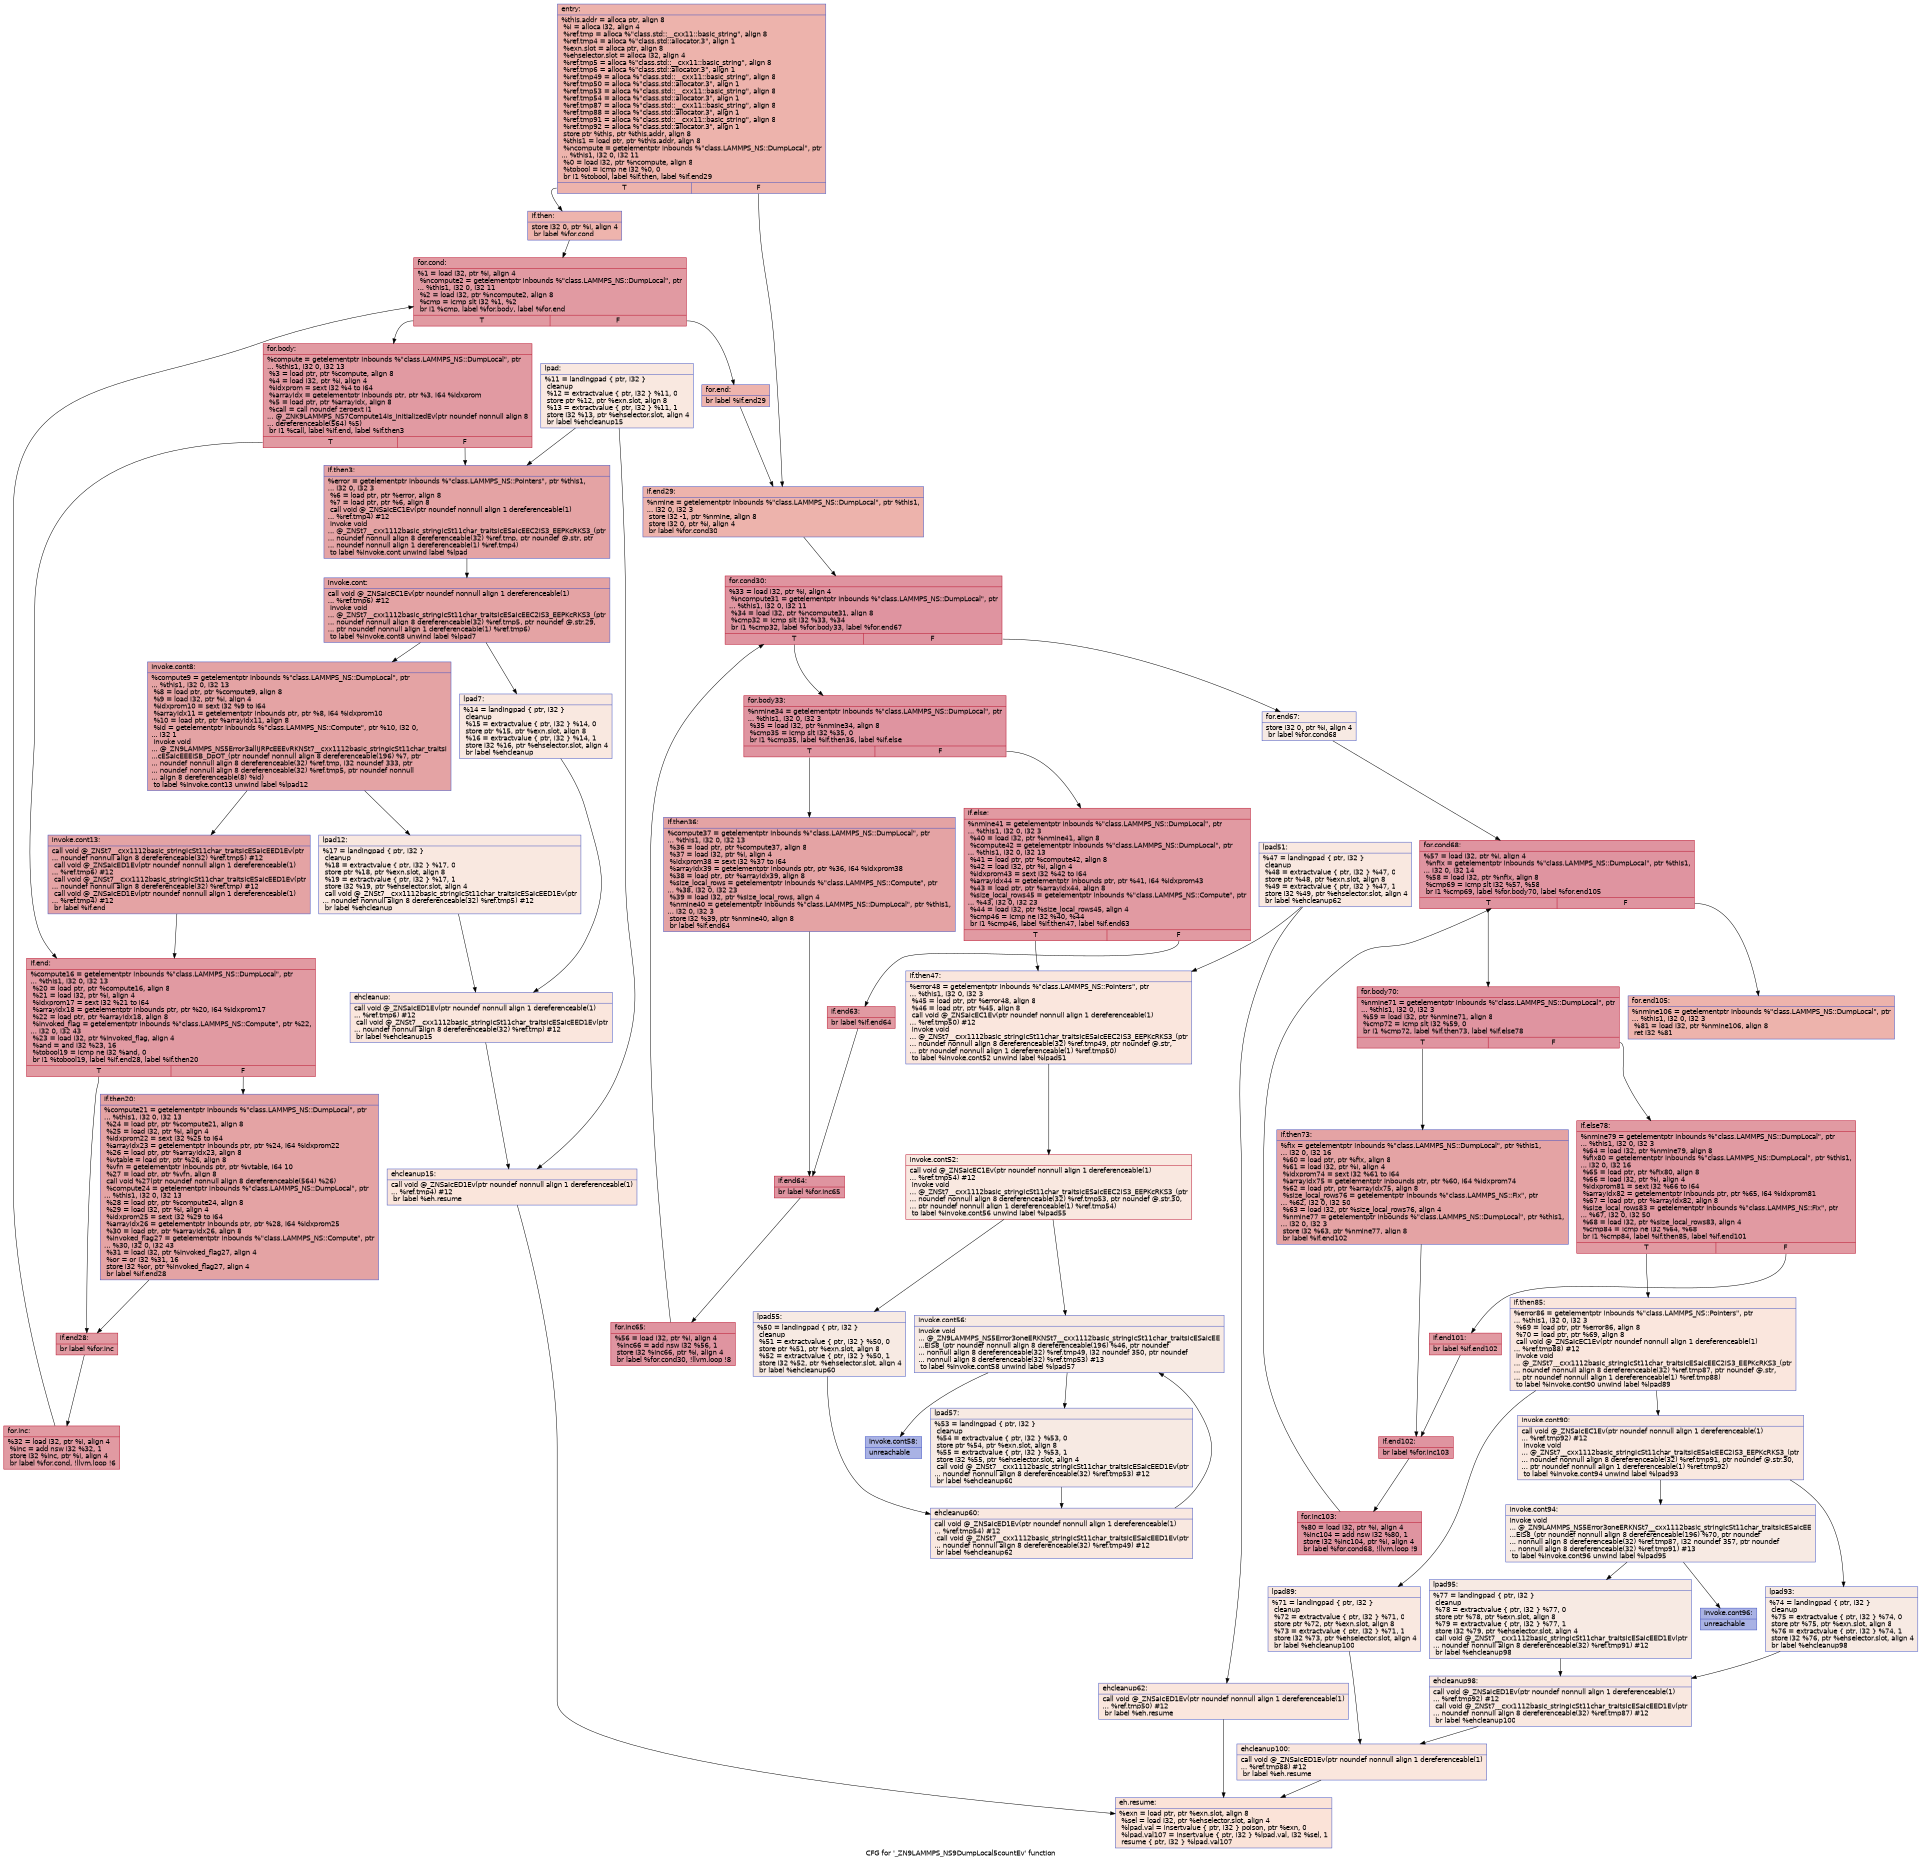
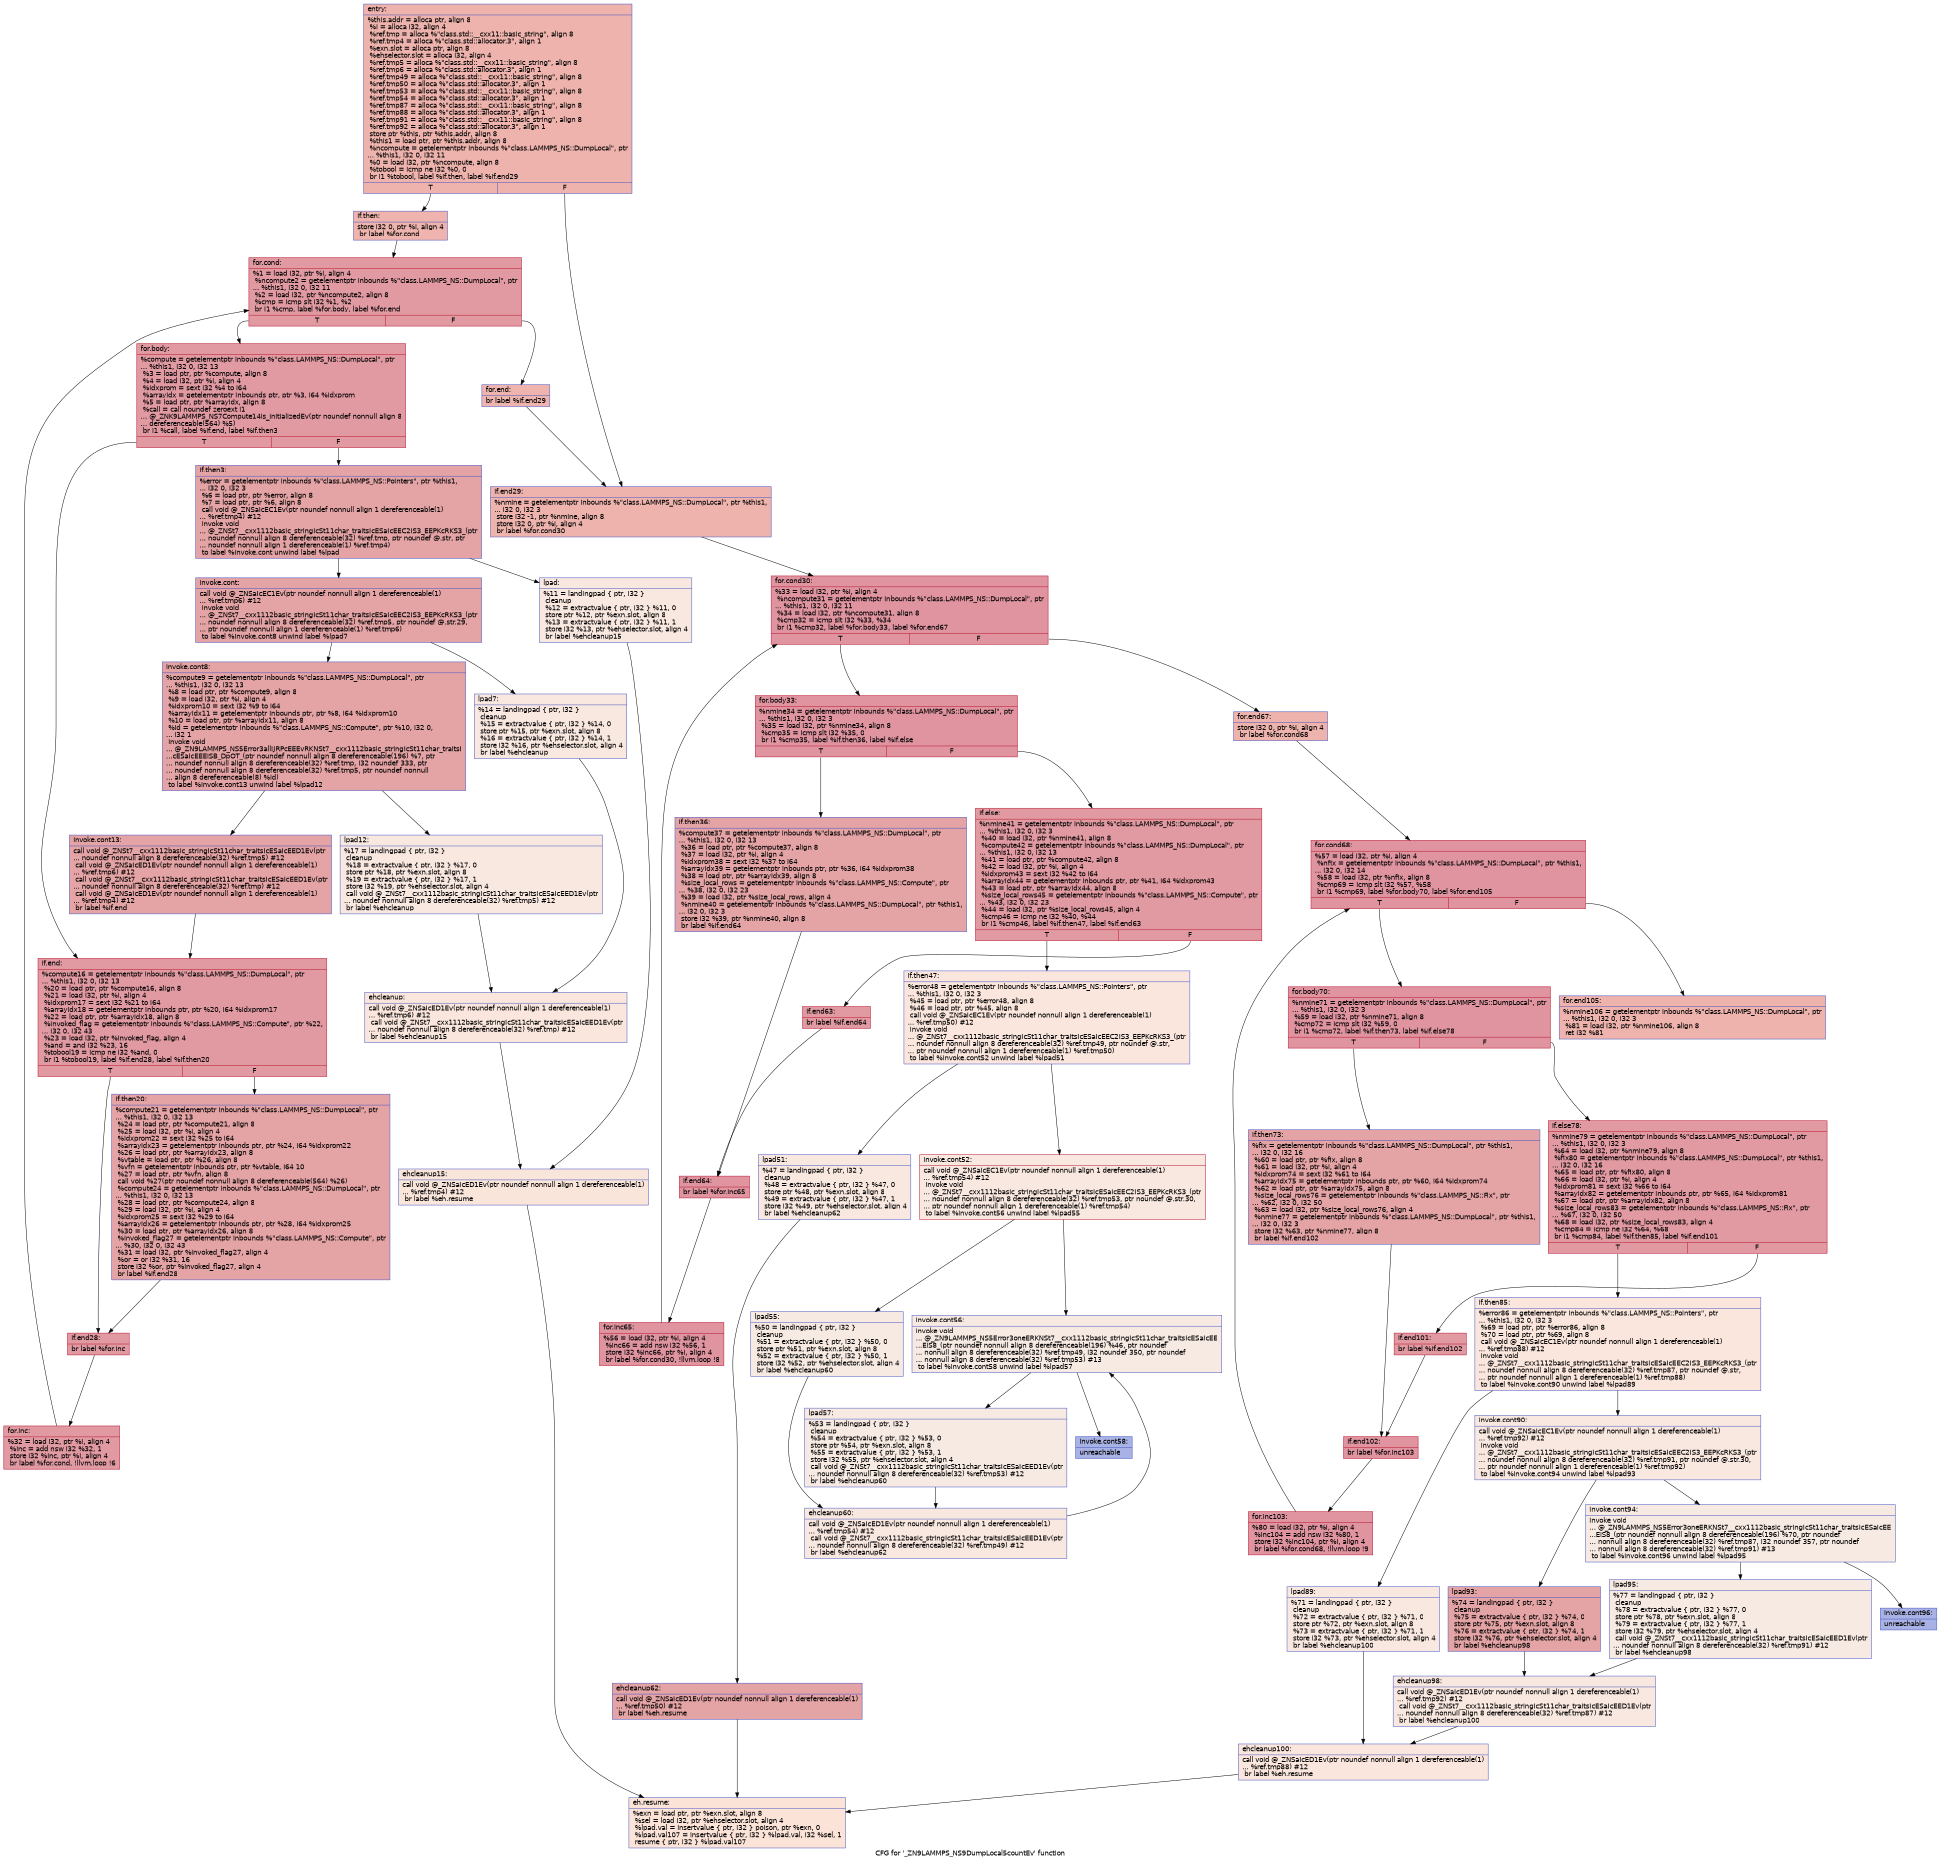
edge "lpad:" -> "if.then3:": reversed
node "for.end67:": fillcolor #eed0c070 -> #d6524470
edge "lpad51:" -> "if.then47:": reversed
node "lpad93:": fillcolor #eed0c070 -> #c32e3170
node "ehcleanup62:": fillcolor #f3c7b170 -> #c32e3170
